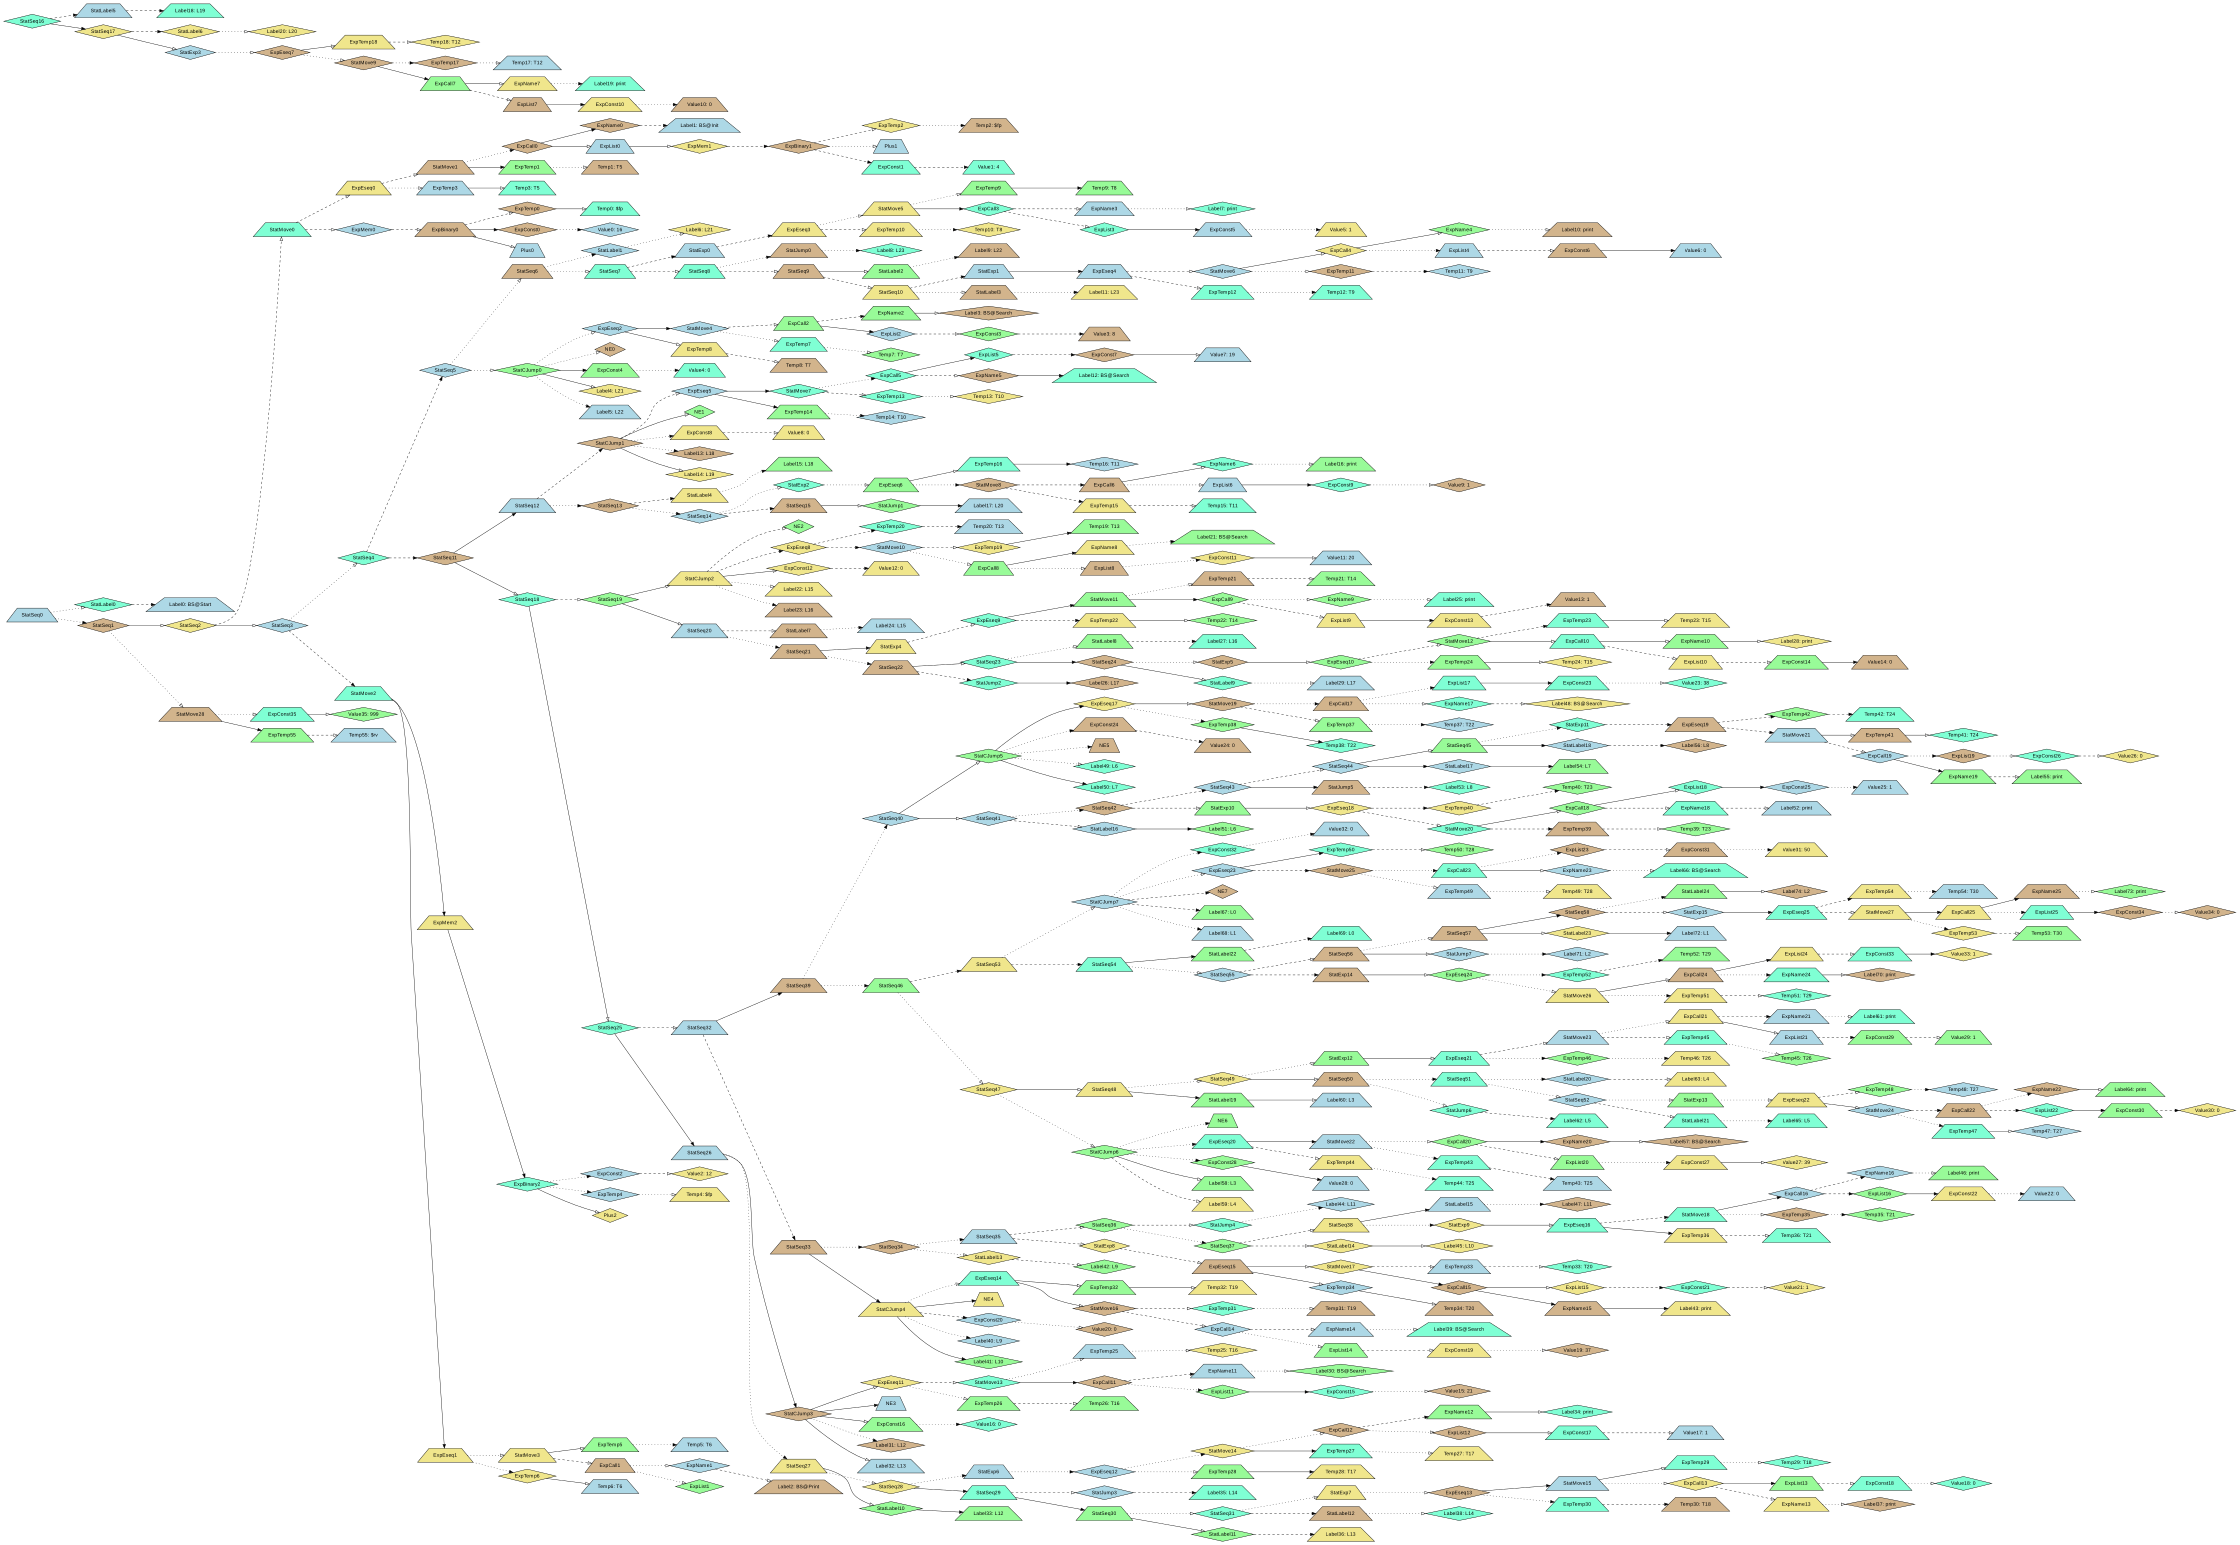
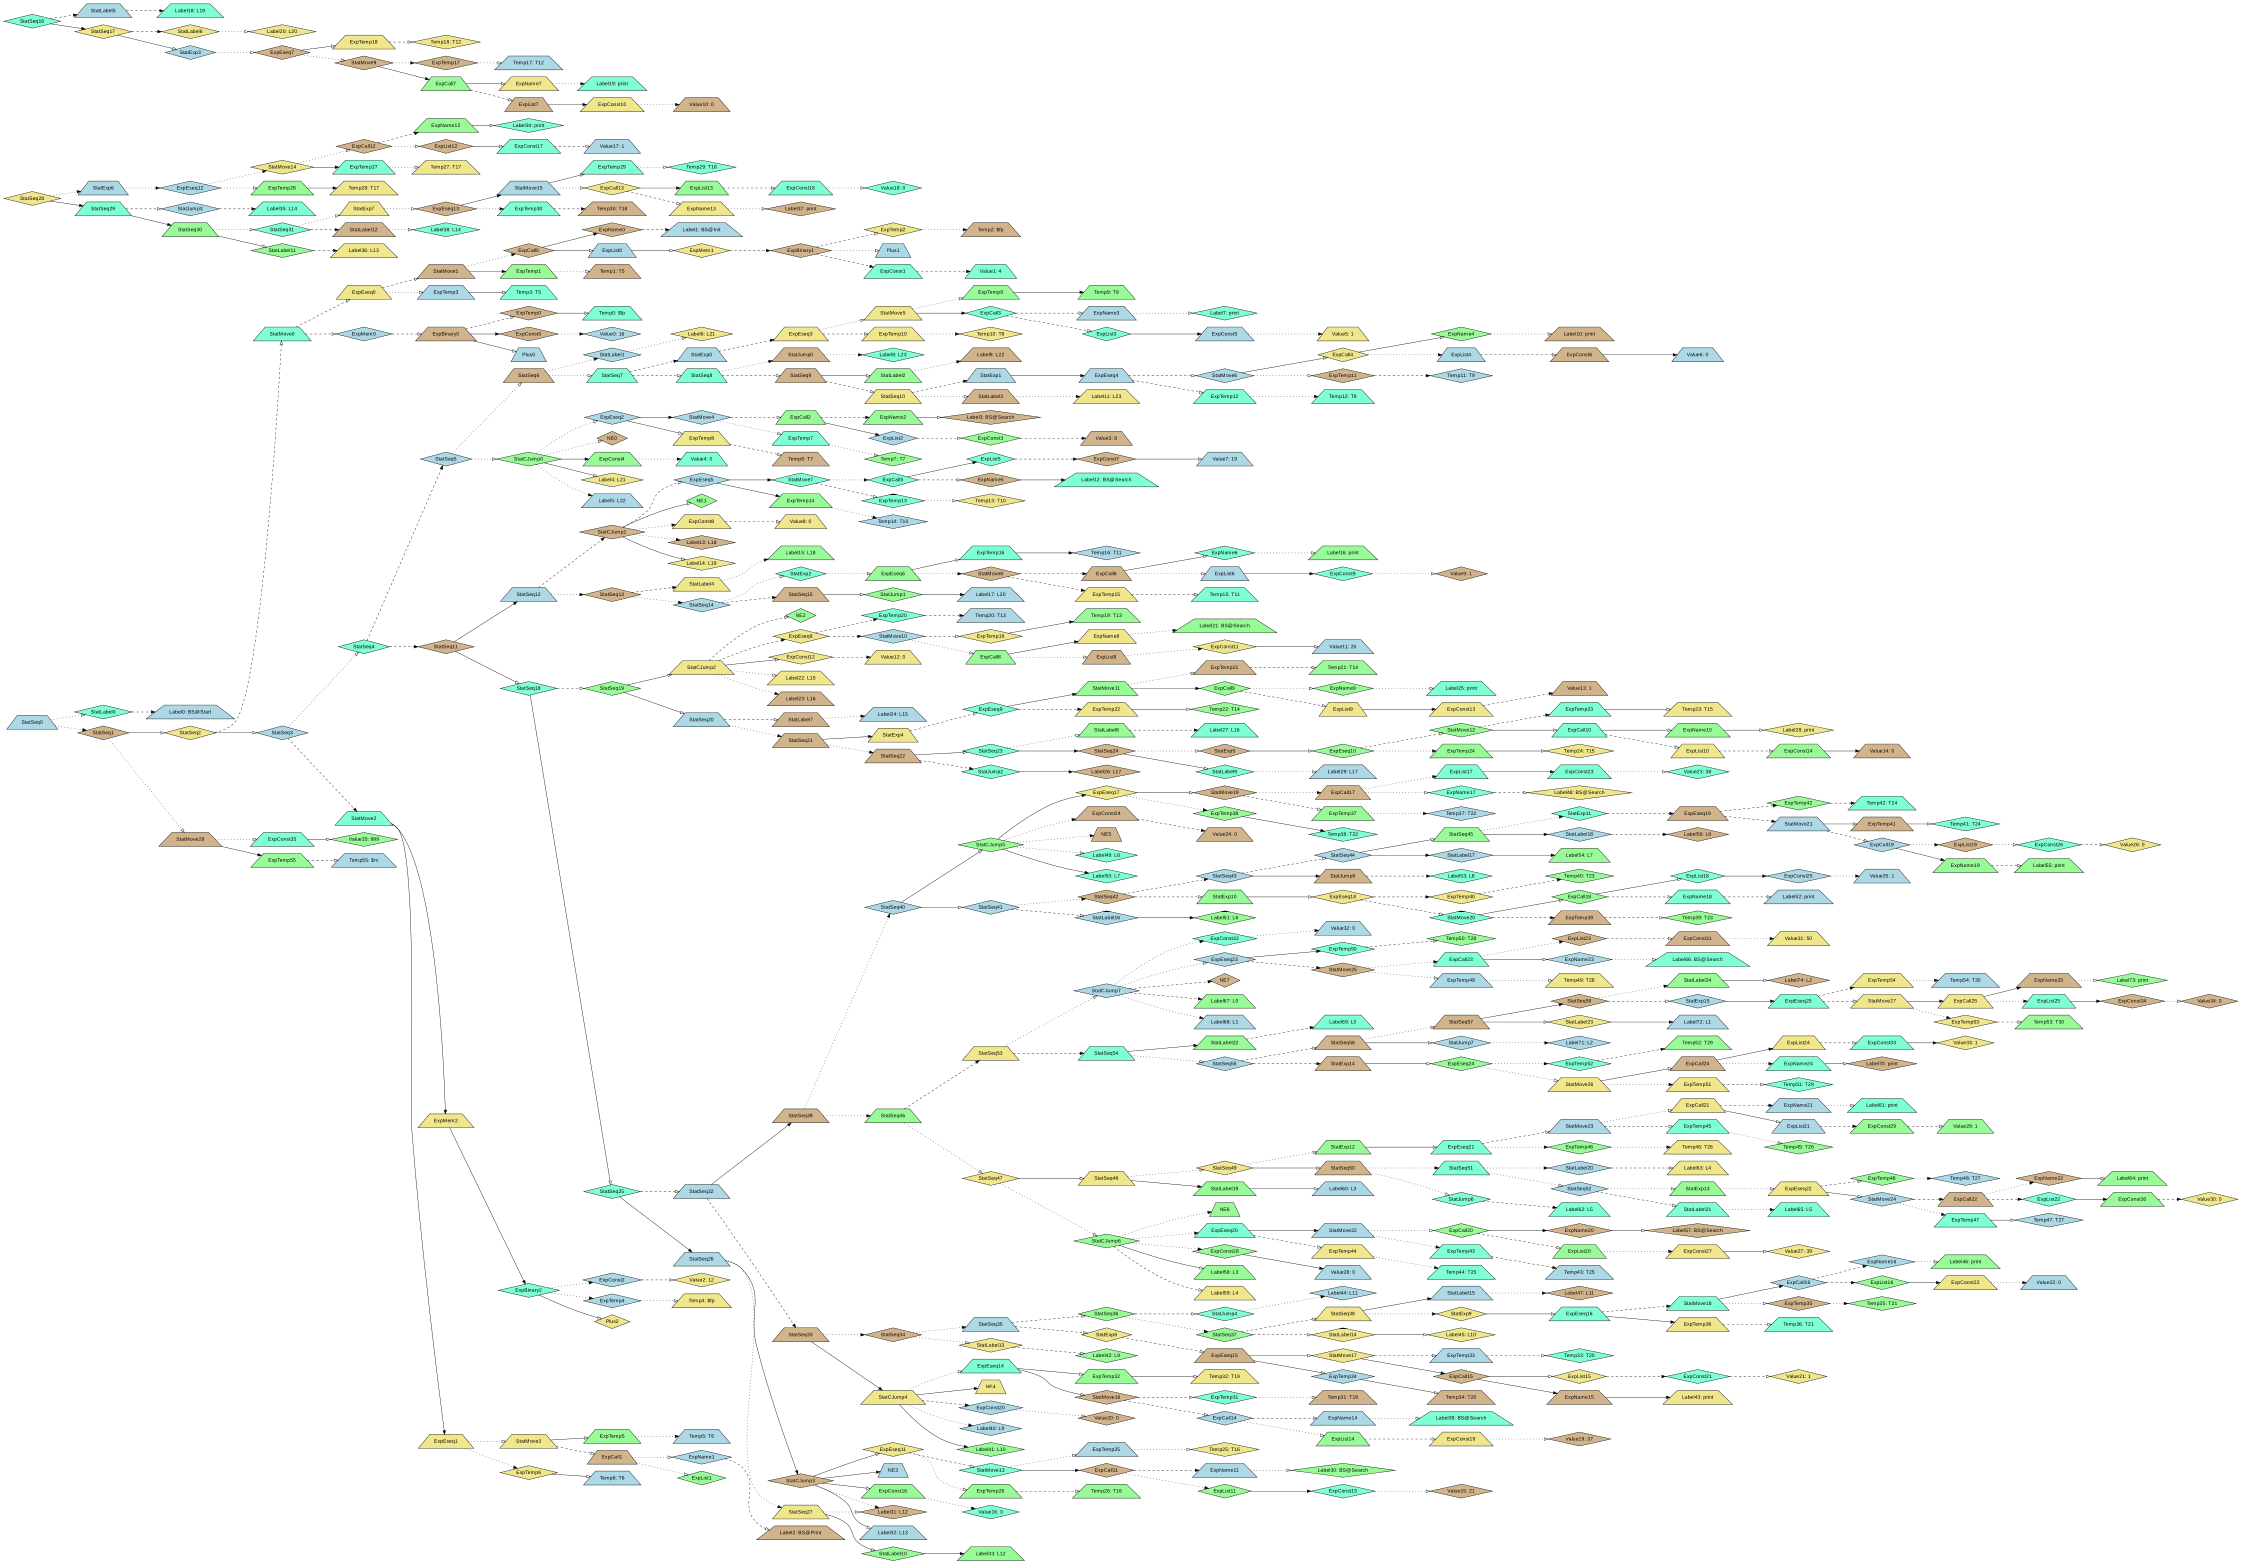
edge "StatSeq27" -> "StatSeq28": now "StatSeq27" -> "Label31: L12"
